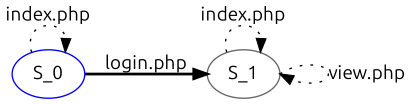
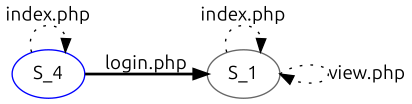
node "S_0": label "S_0" -> "S_4"
